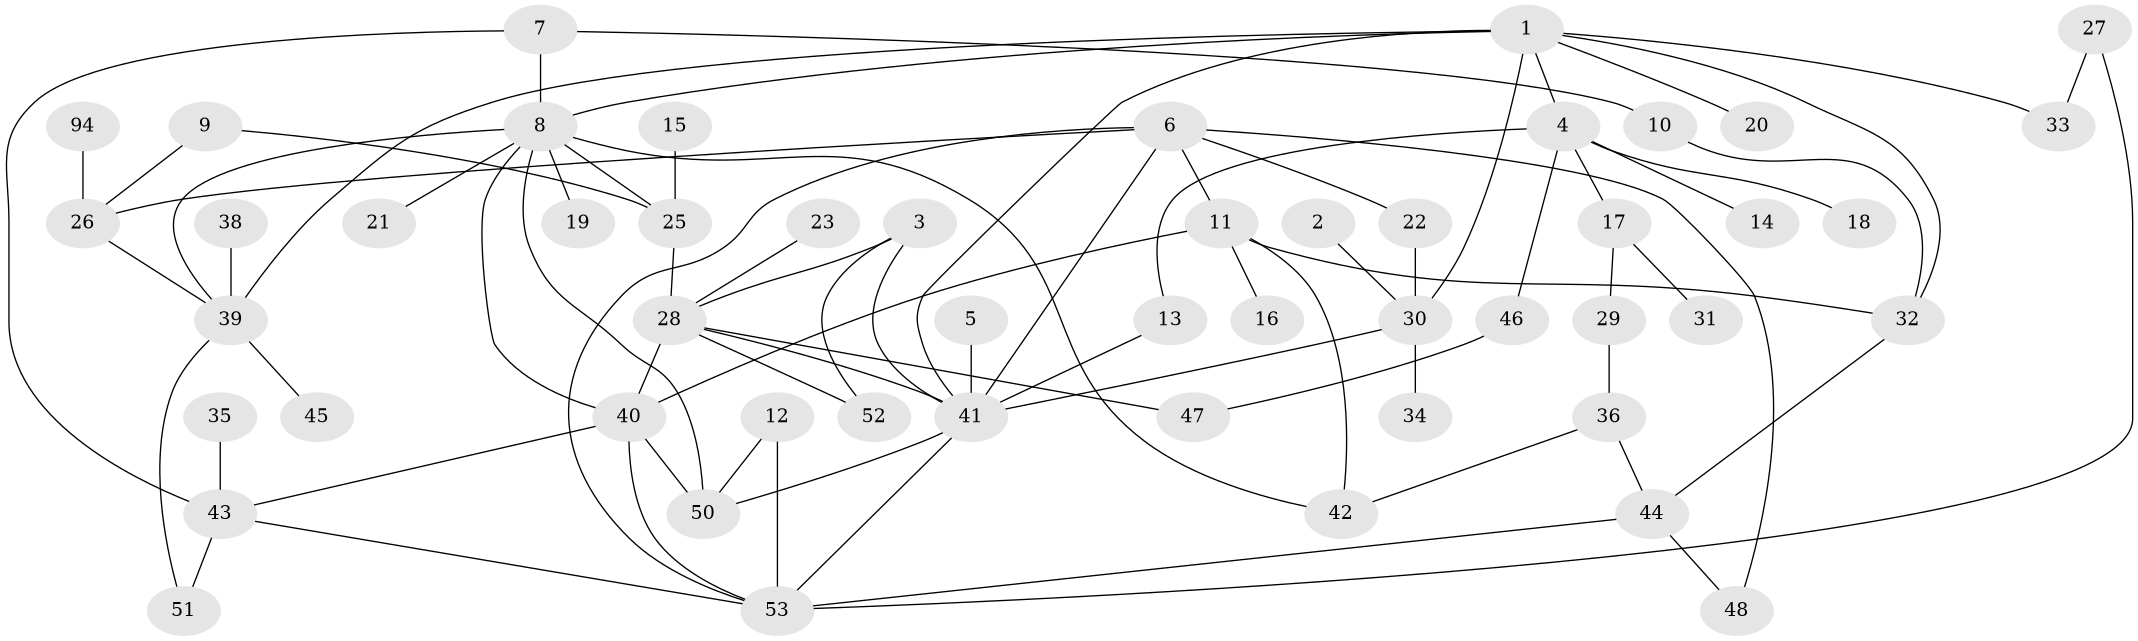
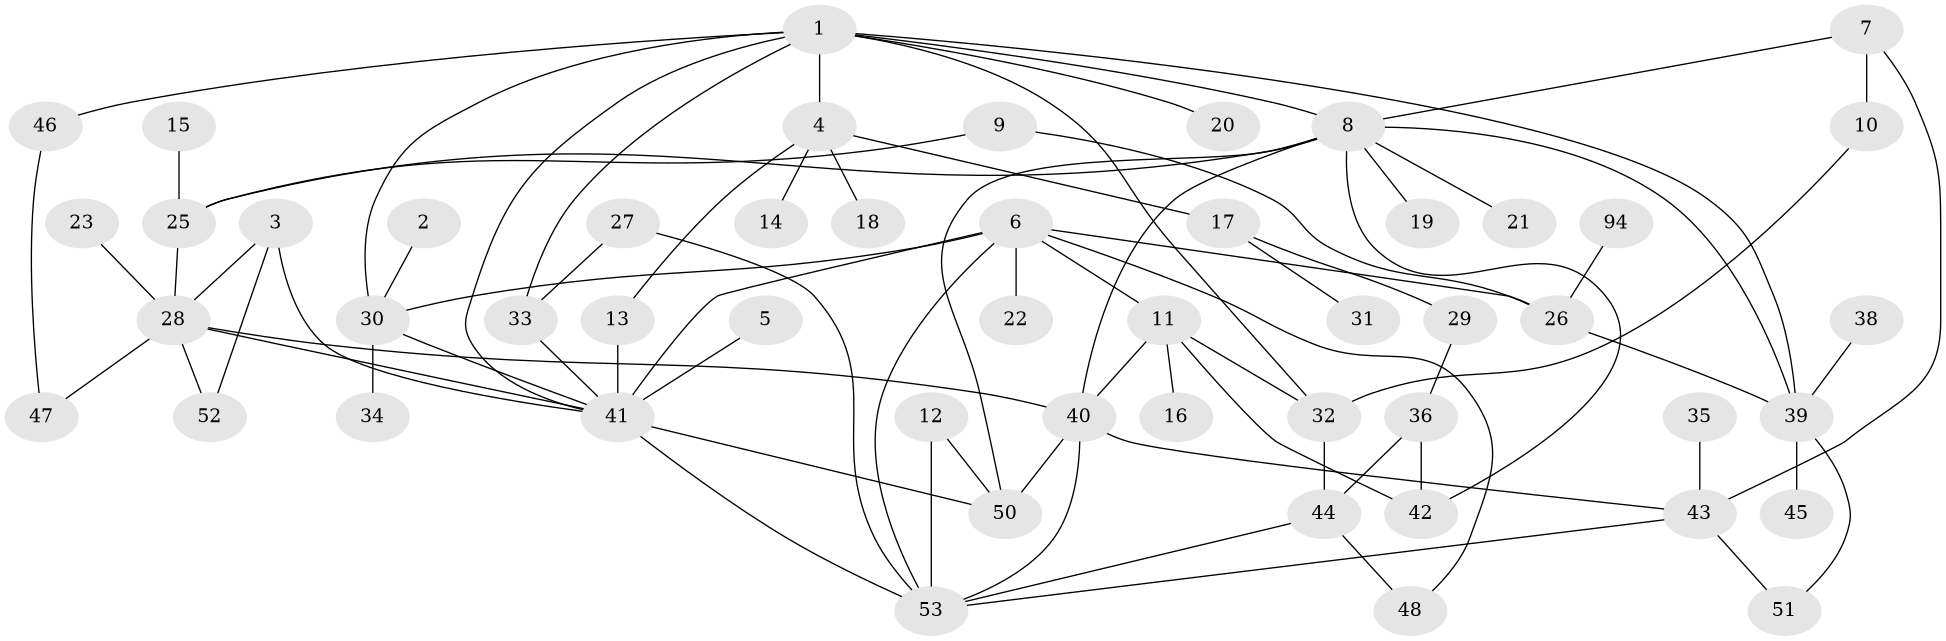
edge "4" -- "46": now "1" -- "46"
edge "22" -- "30": now "6" -- "30"
edge "33" -- "41": added
